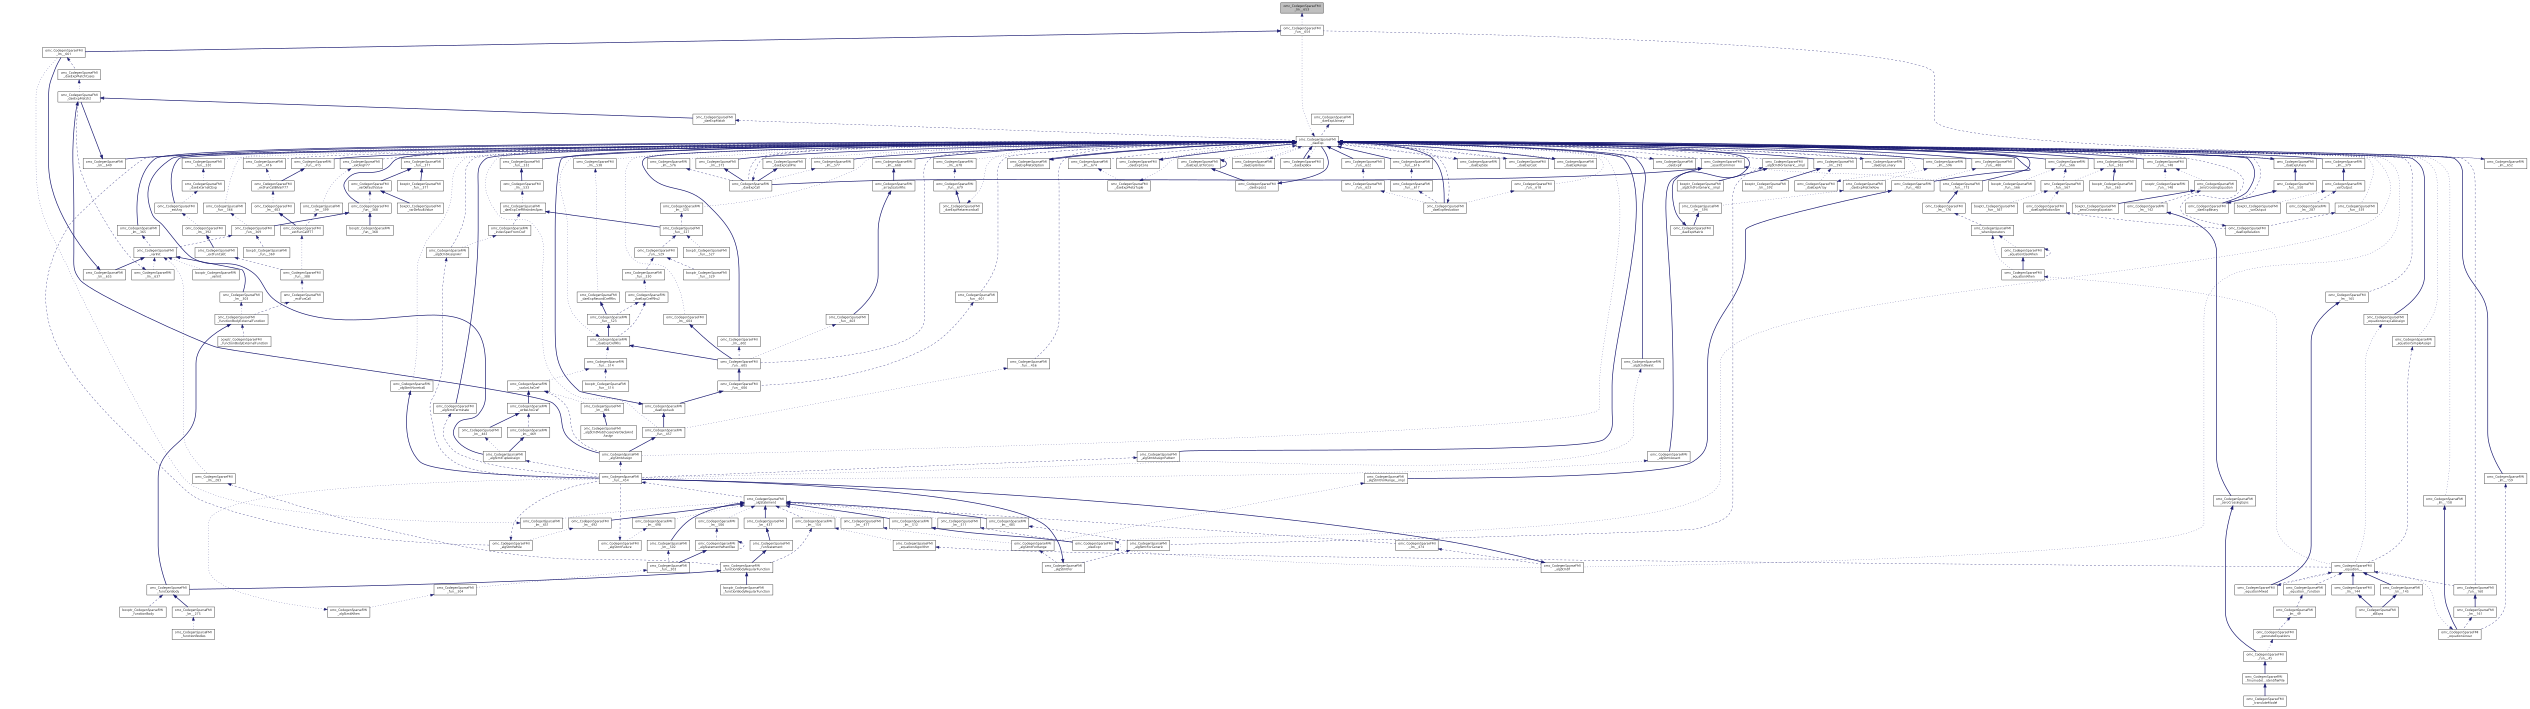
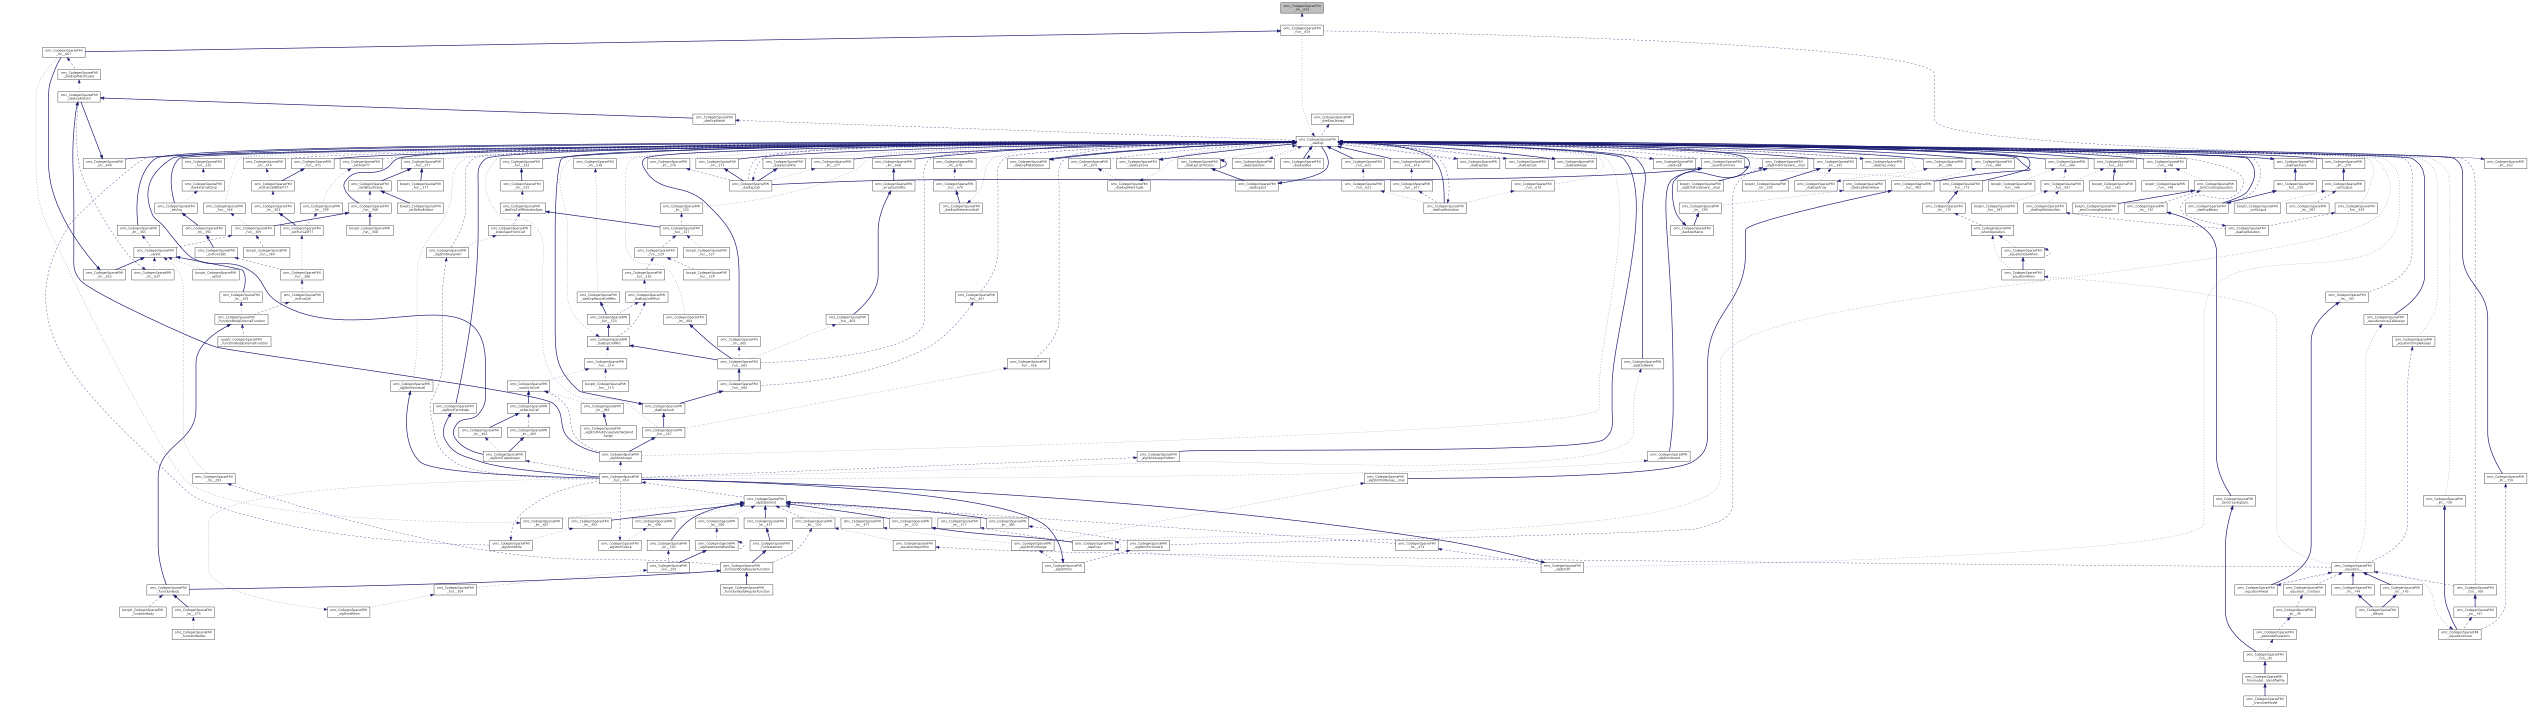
edge "omc_CodegenSparseFMI _lm__392" -> "omc_CodegenSparseFMI _extArg": style dotted -> bold
edge "omc_CodegenSparseFMI _fun__454" -> "omc_CodegenSparseFMI _algStmtTerminate": style dashed -> bold
